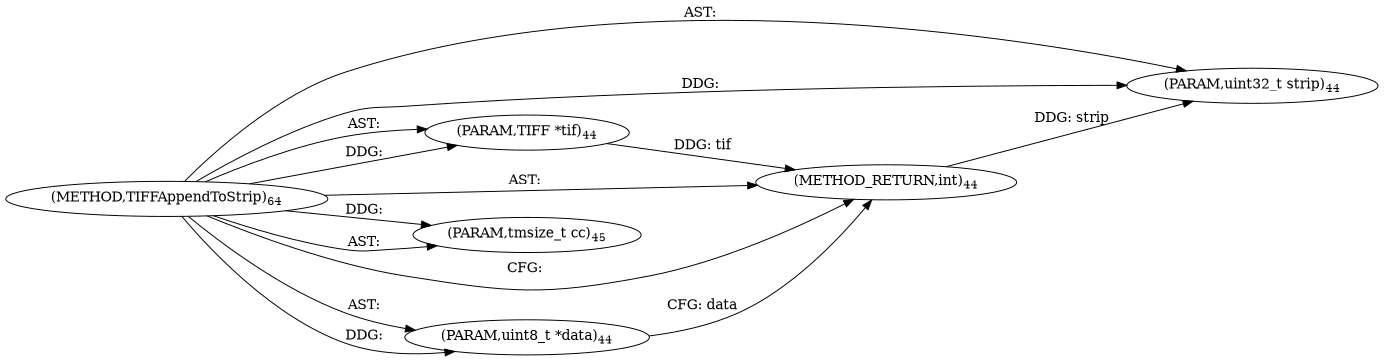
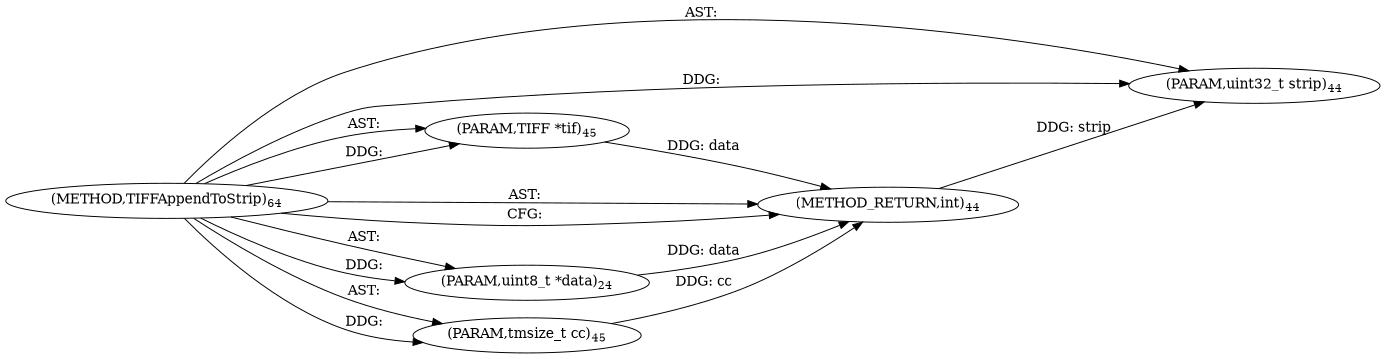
node "(PARAM,TIFF *tif)": text "44" -> "45"
edge "(PARAM,TIFF *tif)" -> "(METHOD_RETURN,int)": label "DDG: tif" -> "DDG: data"
edge "(PARAM,tmsize_t cc)" -> "(METHOD_RETURN,int)": added, label "DDG: cc"
edge "(PARAM,uint8_t *data)" -> "(METHOD_RETURN,int)": label "CFG: data" -> "DDG: data"
node "(PARAM,uint8_t *data)": text "44" -> "24"
